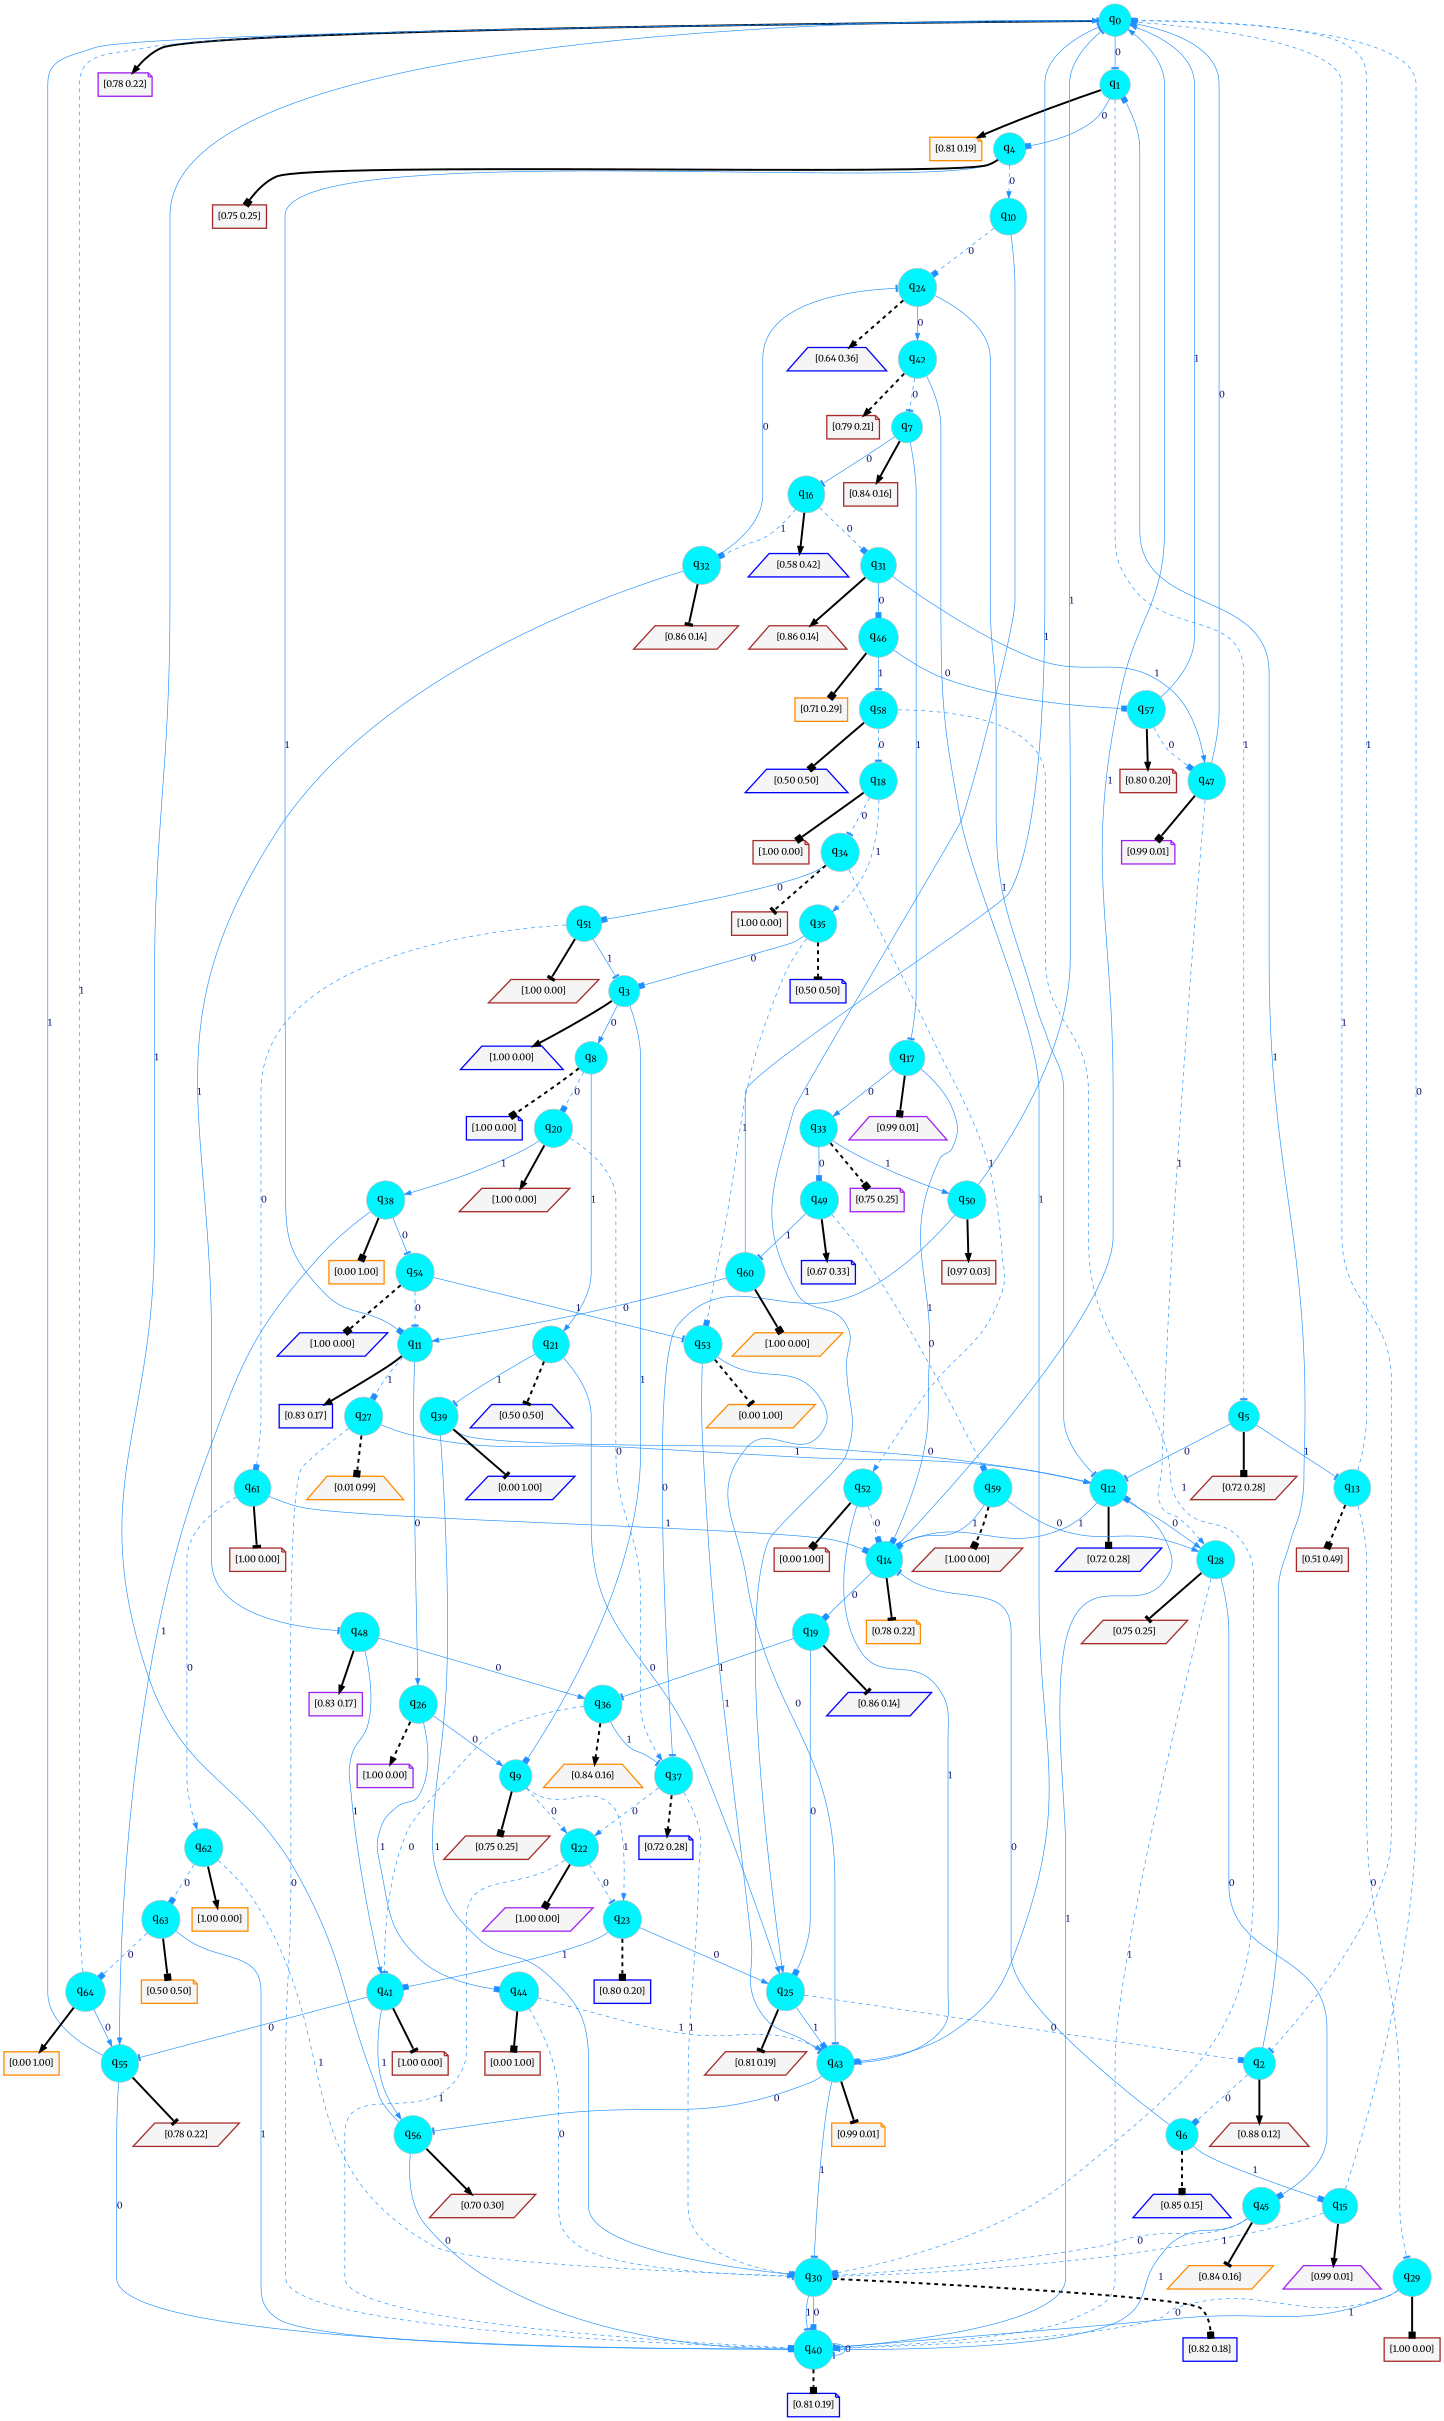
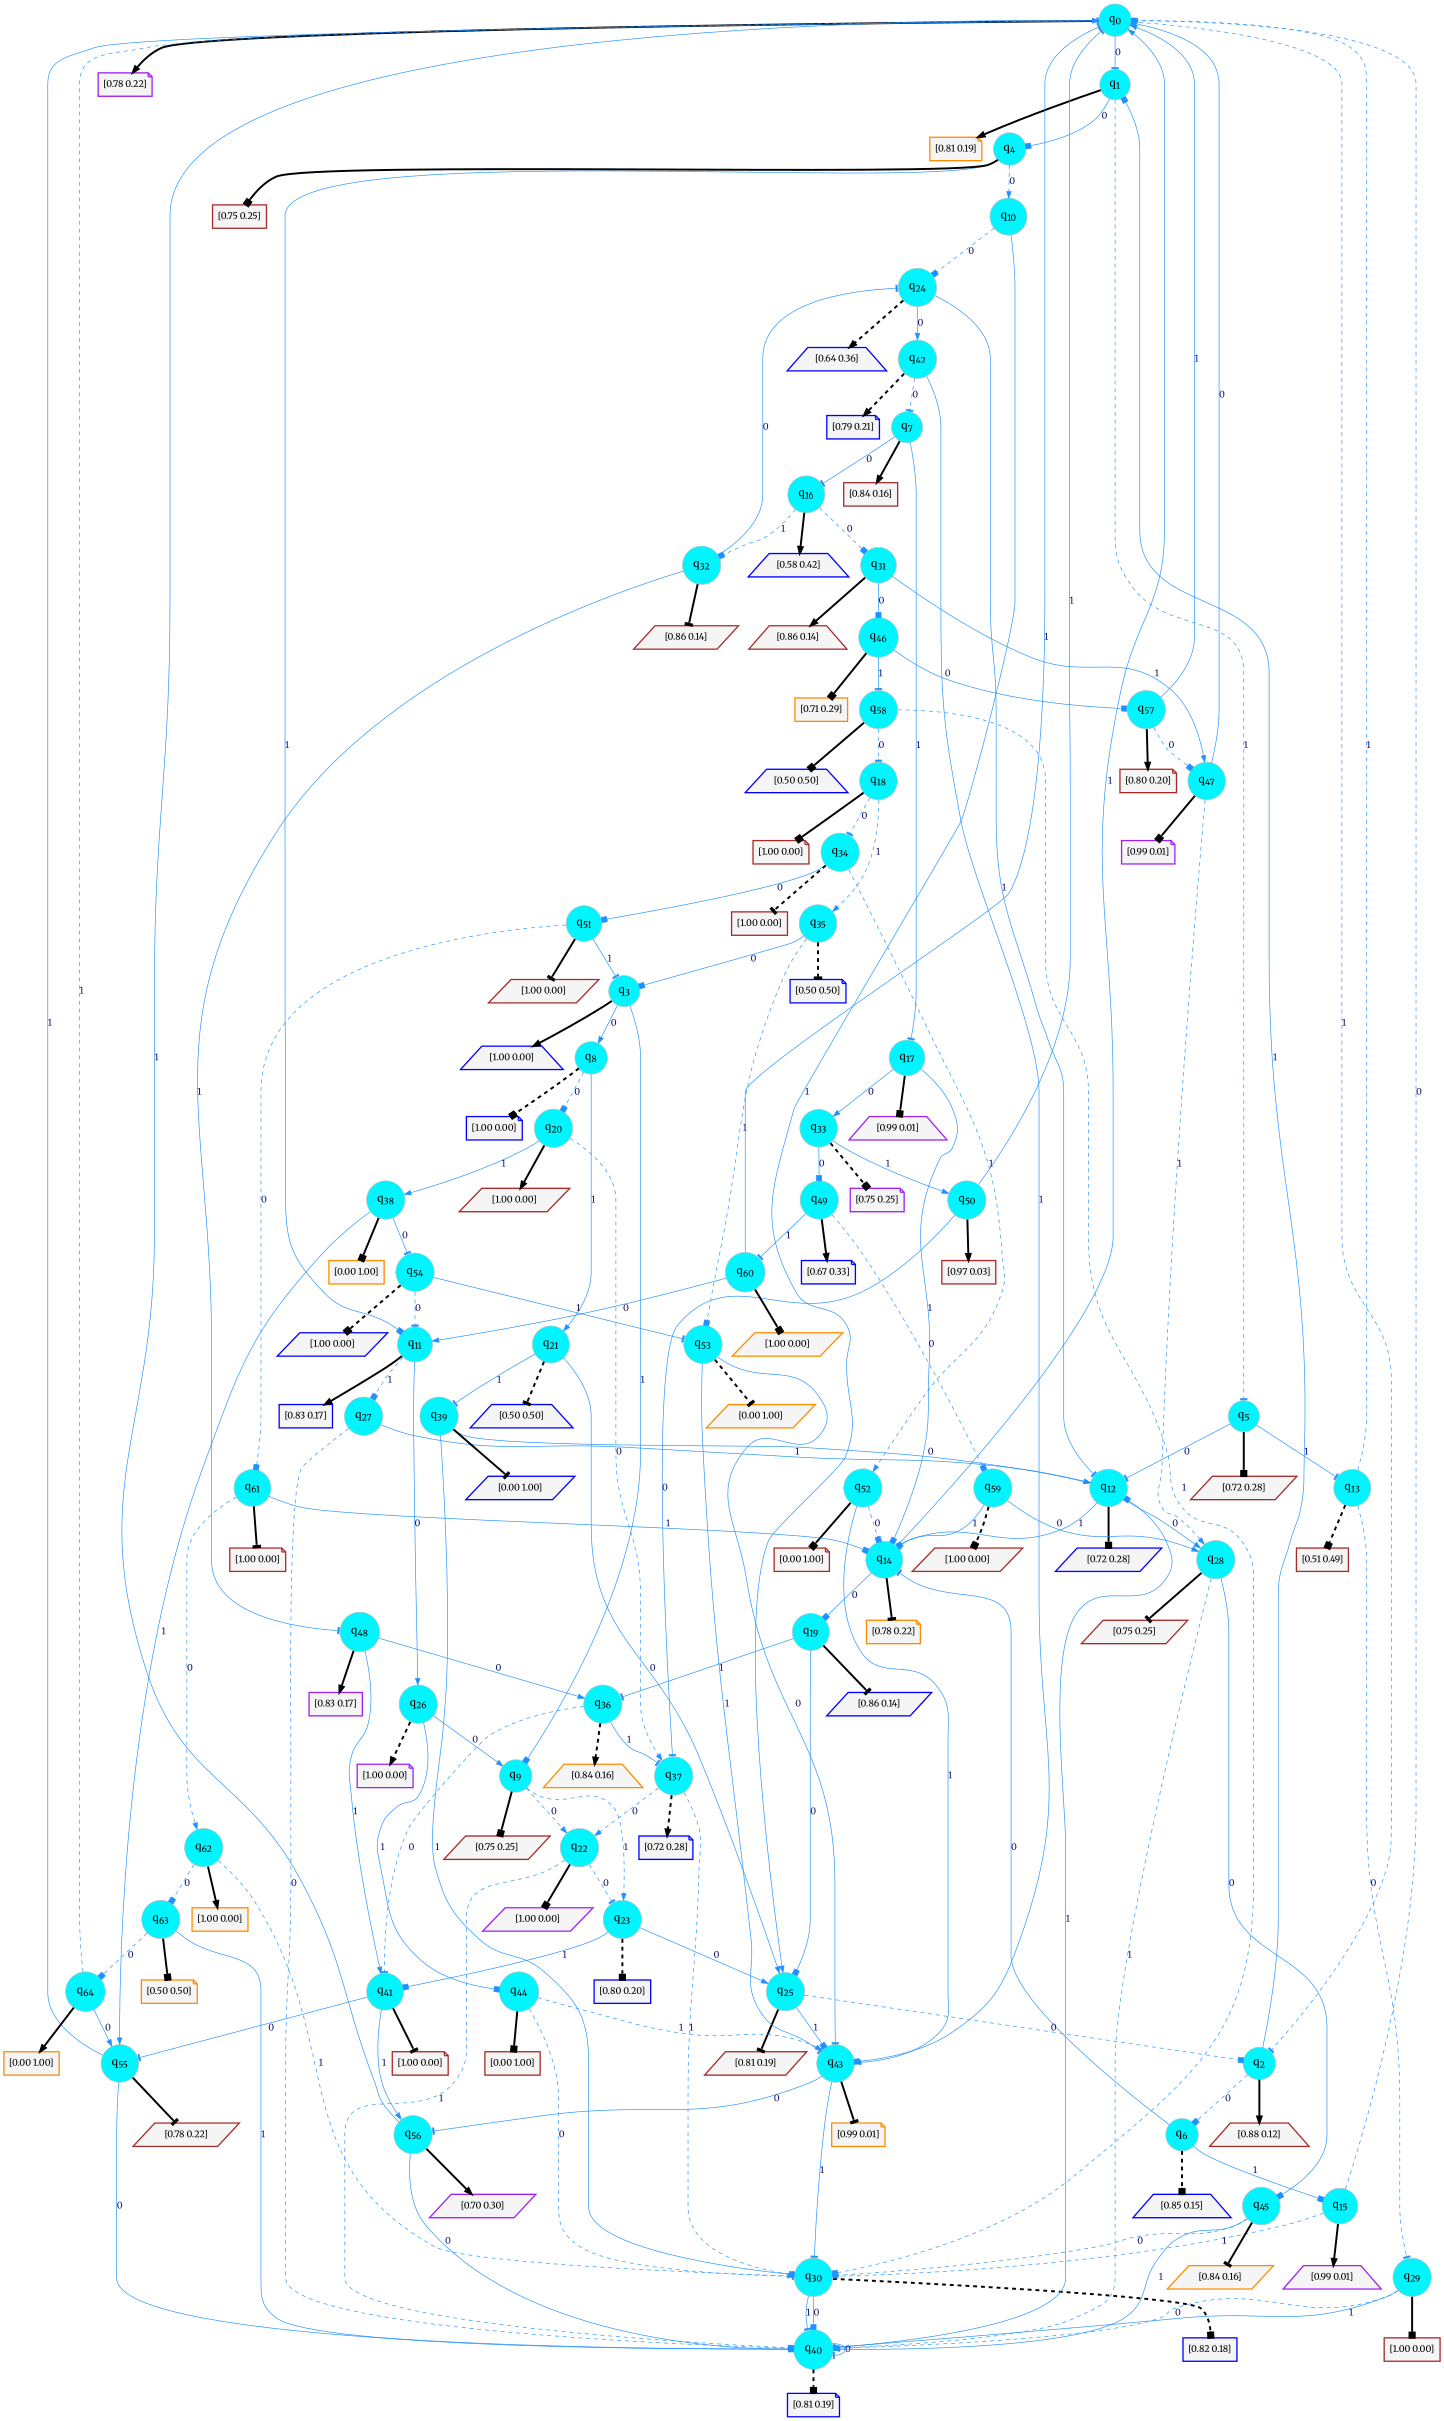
node "[0.79 0.21]": color brown -> blue
node "[0.01 0.99]": removed
node "[0.70 0.30]": color brown -> purple
